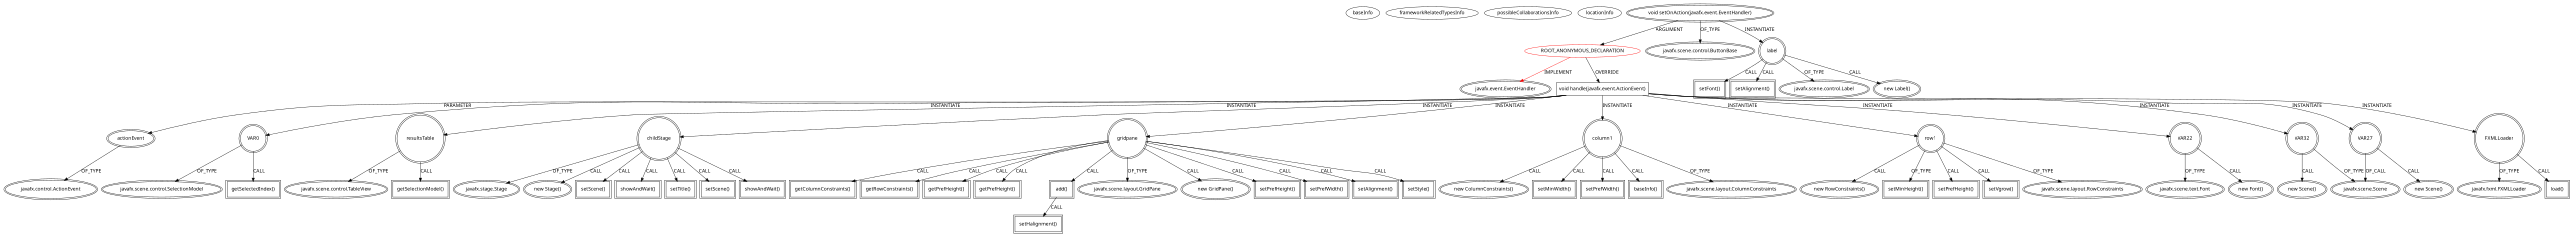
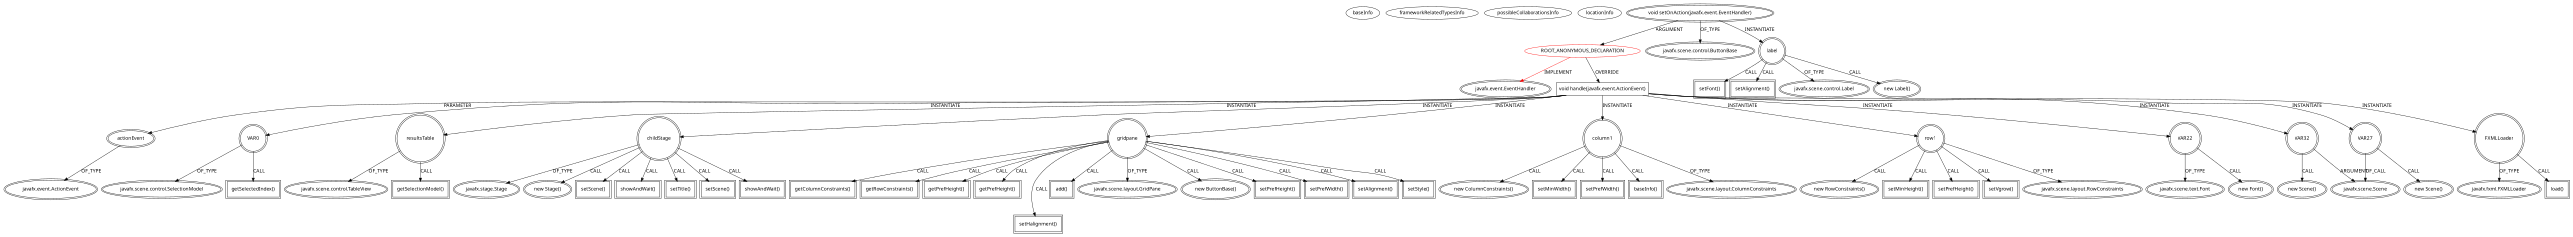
edge "row1" -> "setMinHeight()": label "OF_TYPE" -> "CALL"
edge "VAR32" -> "javafx.scene.Scene": label "OF_TYPE" -> "ARGUMENT"
node "javafx.control.ActionEvent": label "javafx.control.ActionEvent" -> "javafx.event.ActionEvent"
node "new GridPane()": label "new GridPane()" -> "new ButtonBase()"
edge "add()" -> "setHalignment()": now "gridpane" -> "setHalignment()"
